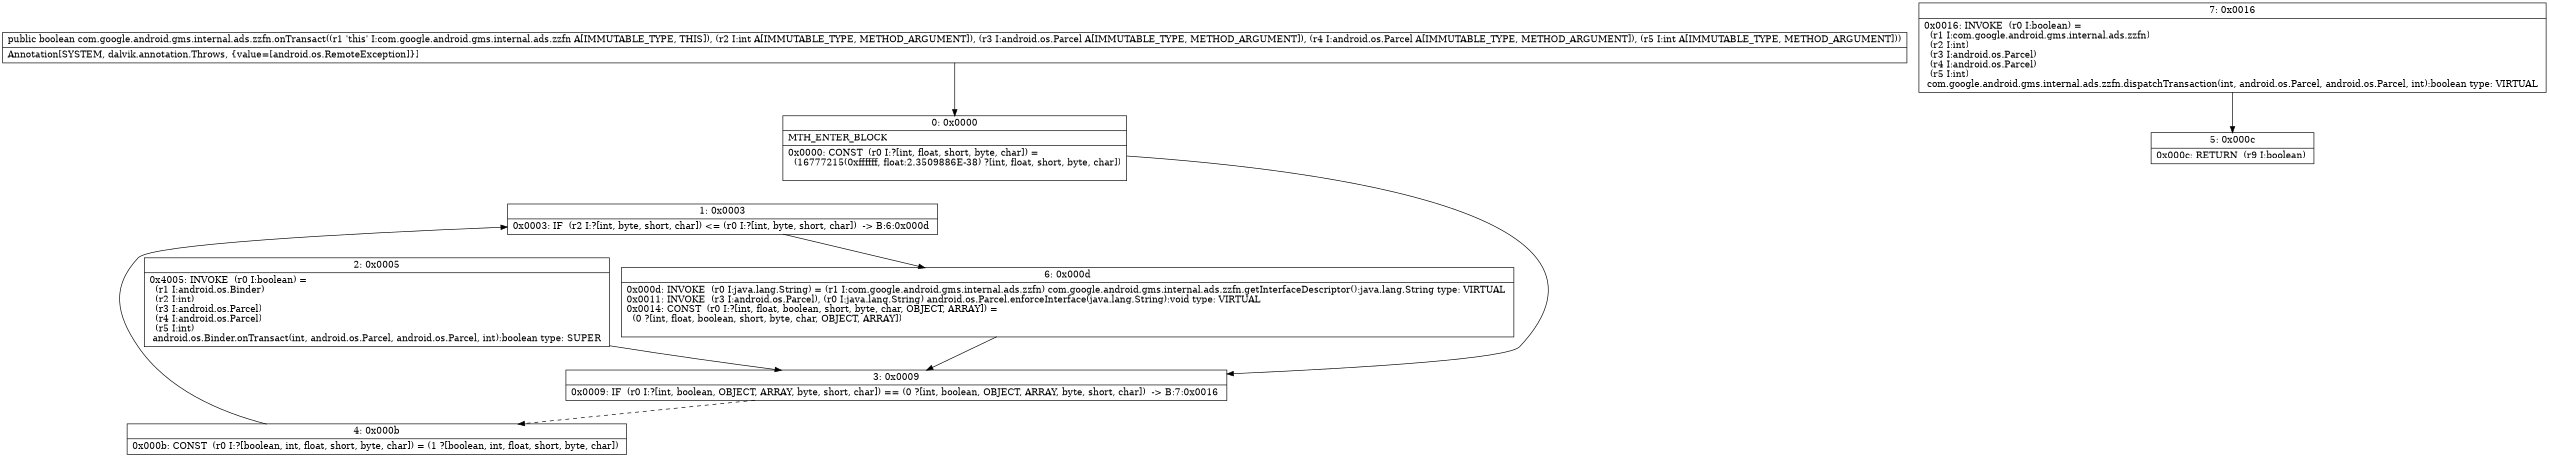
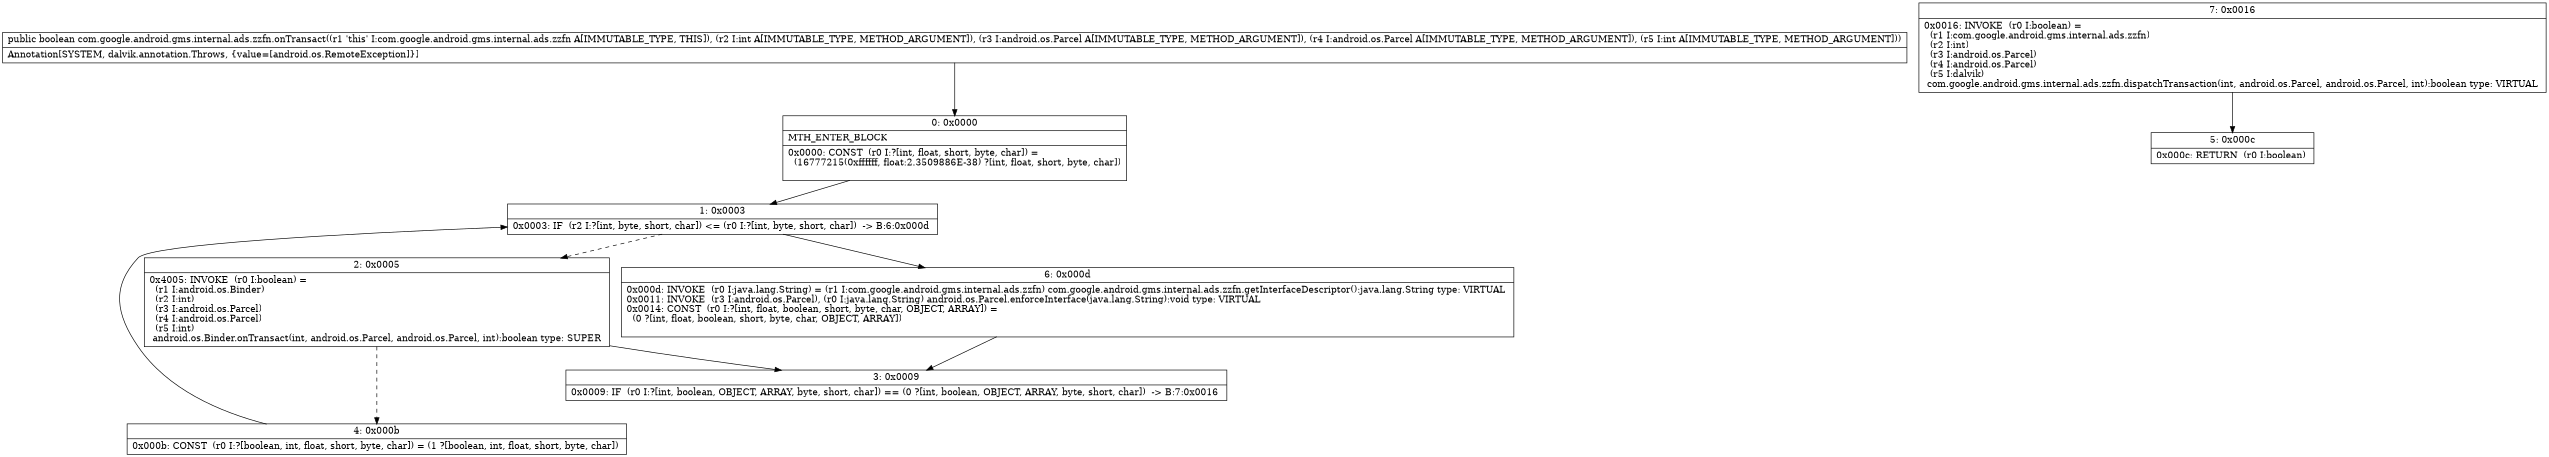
node "7: 0x0016": text "(r5 I:int)" -> "(r5 I:dalvik)"
node "5: 0x000c": text "0x000c: RETURN  (r9 I:boolean)" -> "0x000c: RETURN  (r0 I:boolean)"
edge "1: 0x0003" -> "2: 0x0005": added
edge "0: 0x0000" -> "3: 0x0009": now "0: 0x0000" -> "1: 0x0003"
edge "3: 0x0009" -> "4: 0x000b": now "2: 0x0005" -> "4: 0x000b"
